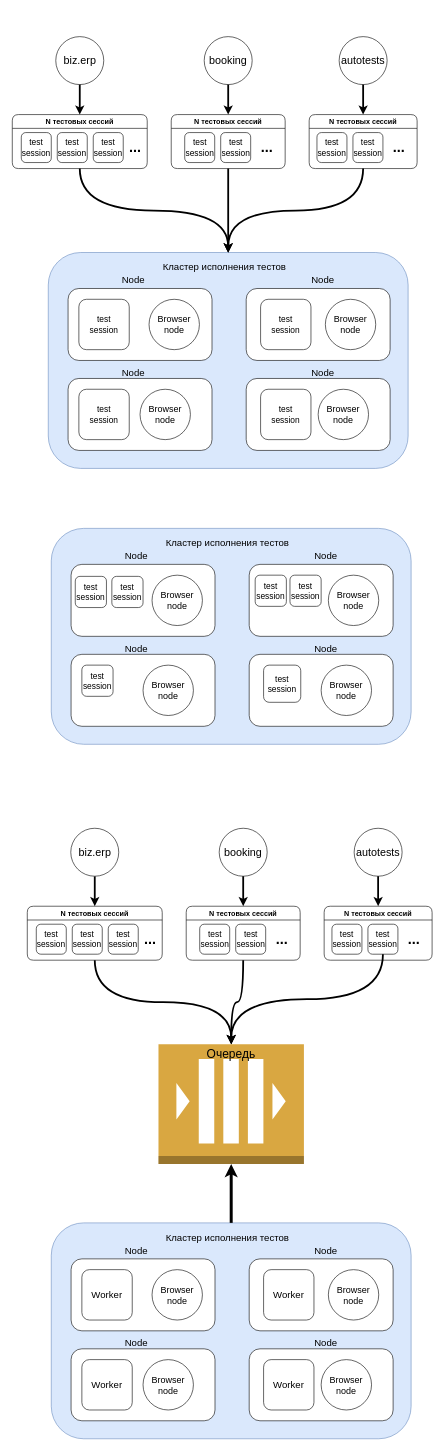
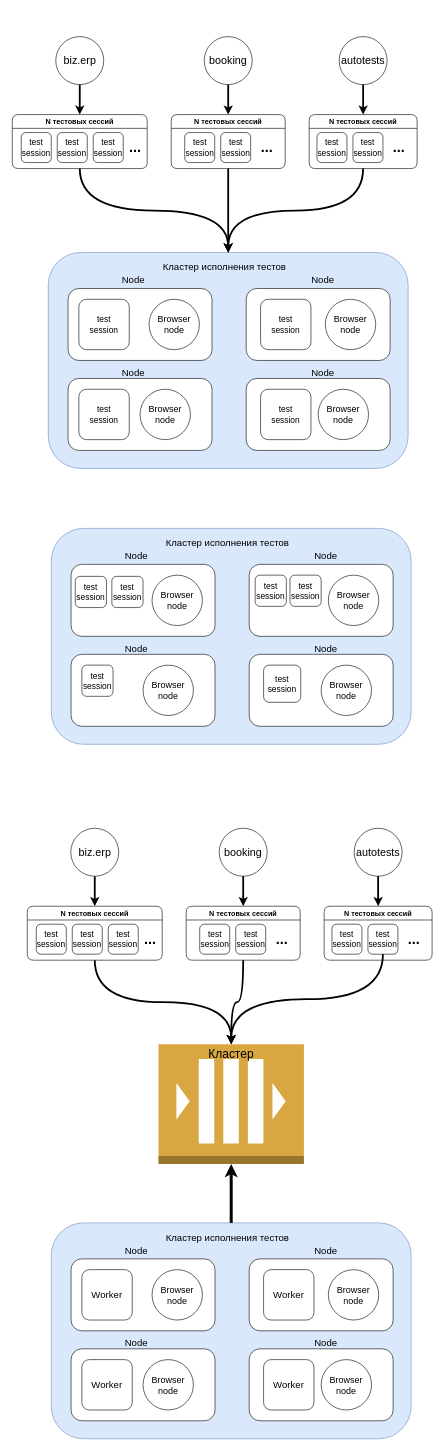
node "Очередь": label "Очередь" -> "Кластер"
